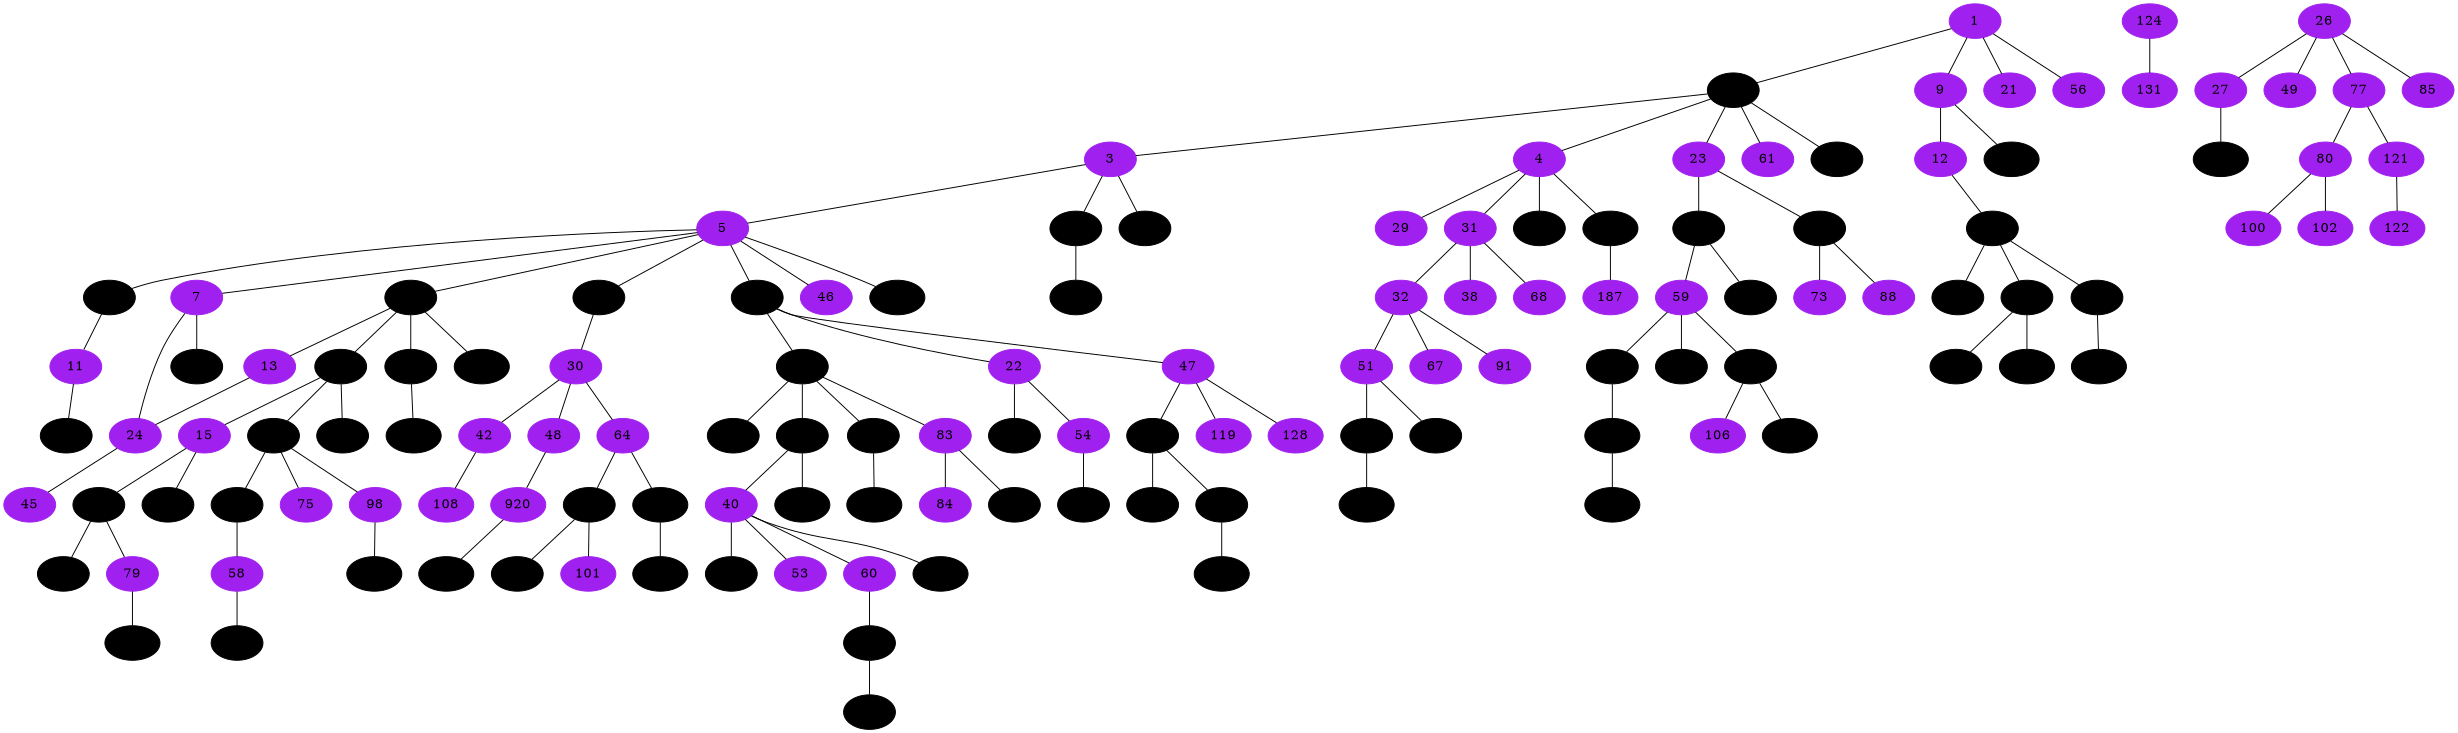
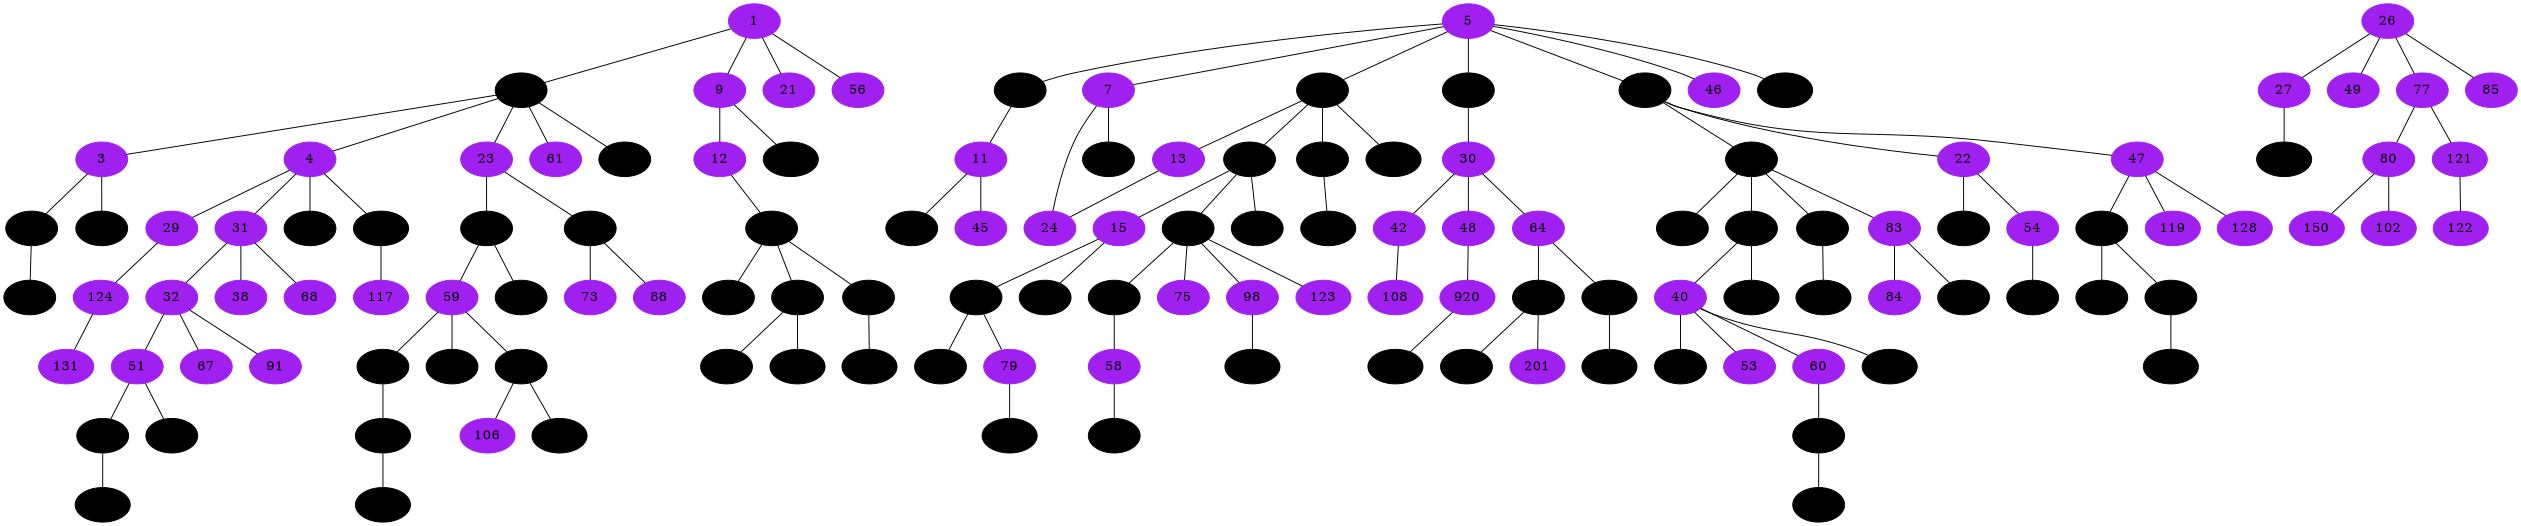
edge "3" -- "5": removed
node "100": label "100" -> "150"
edge "29" -- "124": added
node "123": added
node "187": label "187" -> "117"
edge "24" -- "45": now "11" -- "45"
node "101": label "101" -> "201"
